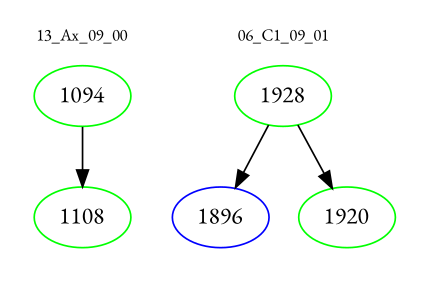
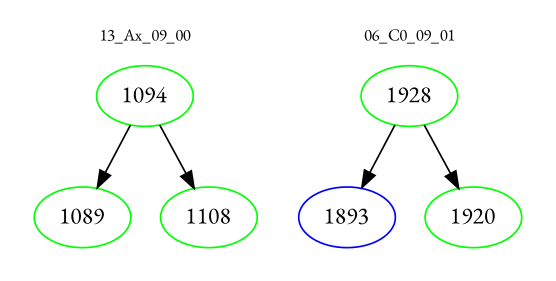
cluster "06_C1_09_01": label "06_C1_09_01" -> "06_C0_09_01"
node "1089": added
node "1896": label "1896" -> "1893"
